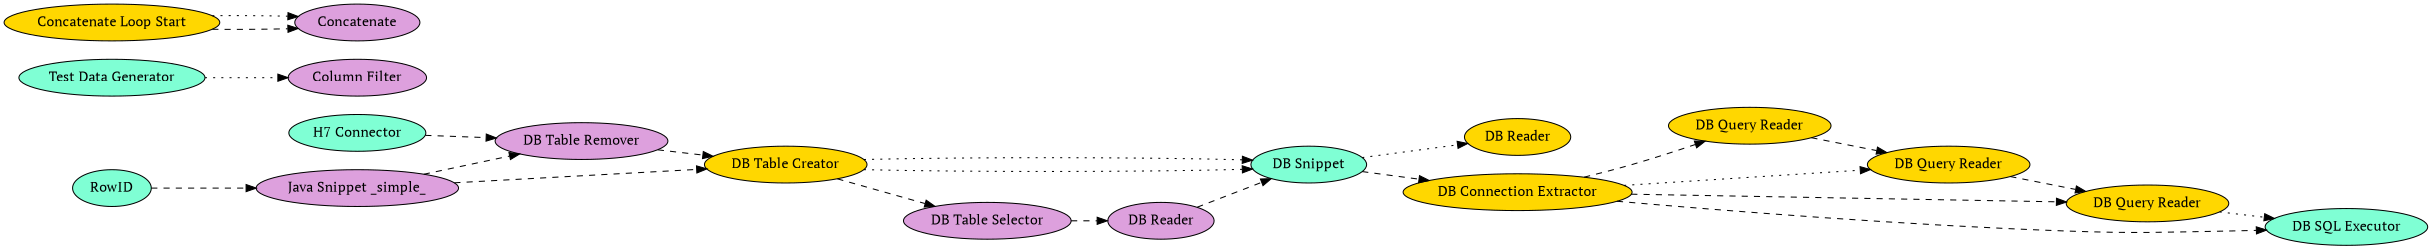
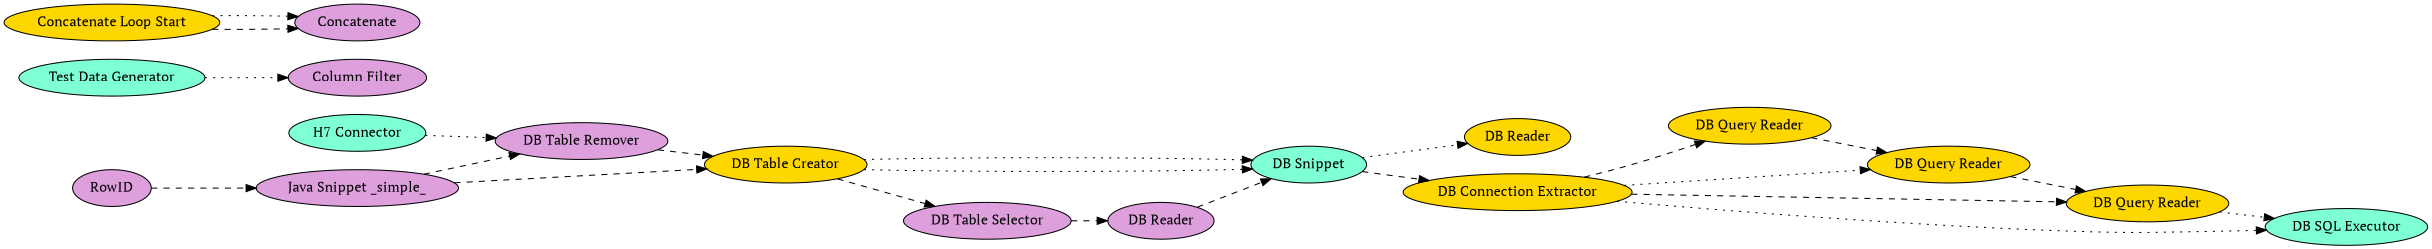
edge "H7 Connector" -> "DB Table Remover": style dashed -> dotted
node "RowID": fillcolor aquamarine -> plum
edge "DB Connection Extractor" -> "DB SQL Executor": style dashed -> dotted
